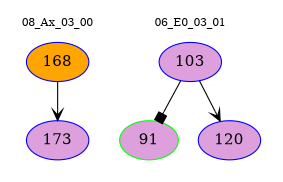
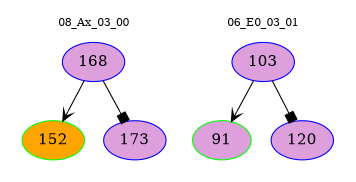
node "168": fillcolor orange -> plum
edge "168" -> "173": arrowhead vee -> box
edge "103" -> "91": arrowhead box -> vee
edge "103" -> "120": arrowhead vee -> box
node "152": added
